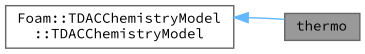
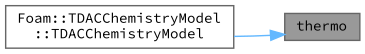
edge "thermo" -> "Foam::TDACChemistryModel ::TDACChemistryModel": reversed
